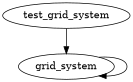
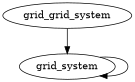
node "test_grid_system": label "test_grid_system" -> "grid_grid_system"
